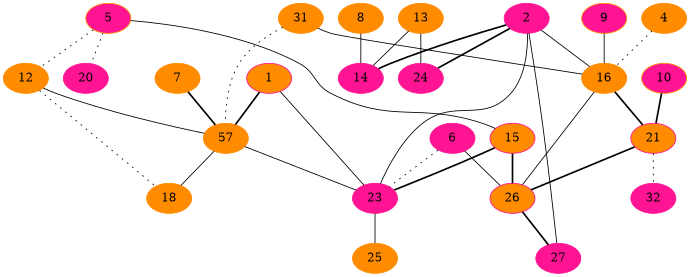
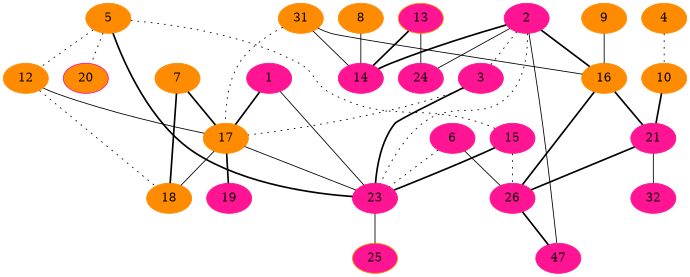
node "5": fillcolor deeppink -> darkorange
node "13": fillcolor darkorange -> deeppink
node "9": fillcolor deeppink -> darkorange
edge "31" -- "14": added
edge "2" -- "24": style bold -> solid
edge "2" -- "16": style solid -> bold
edge "4" -- "16": now "4" -- "10"
edge "13" -- "14": style solid -> bold
edge "5" -- "15": style solid -> dotted
node "20": fillcolor deeppink -> darkorange
node "1": fillcolor darkorange -> deeppink
node "3": added
node "10": fillcolor deeppink -> darkorange
edge "2" -- "23": style solid -> dotted
node "57": label "57" -> "17"
node "15": fillcolor darkorange -> deeppink
edge "16" -- "26": style solid -> bold
node "21": fillcolor darkorange -> deeppink
edge "7" -- "18": added
edge "5" -- "23": added
edge "15" -- "26": style bold -> dotted
edge "21" -- "32": style dotted -> solid
node "19": added
node "26": fillcolor darkorange -> deeppink
node "25": fillcolor darkorange -> deeppink
node "27": label "27" -> "47"
